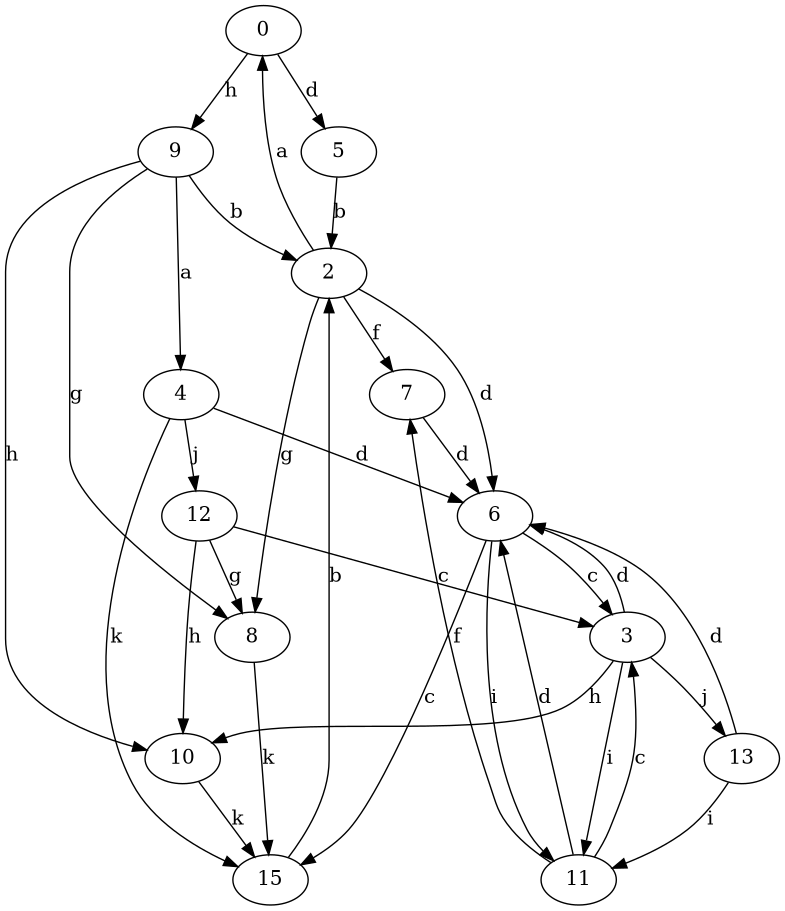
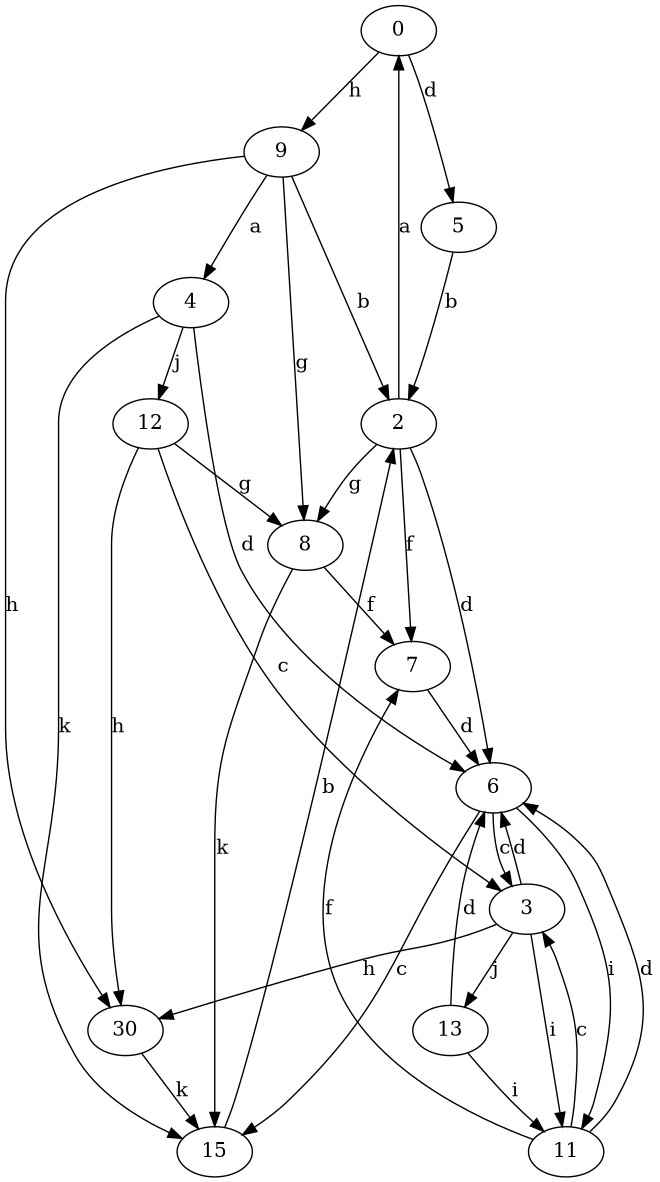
edge "8" -> "7": added, label "f"
node "10": label "10" -> "30"
